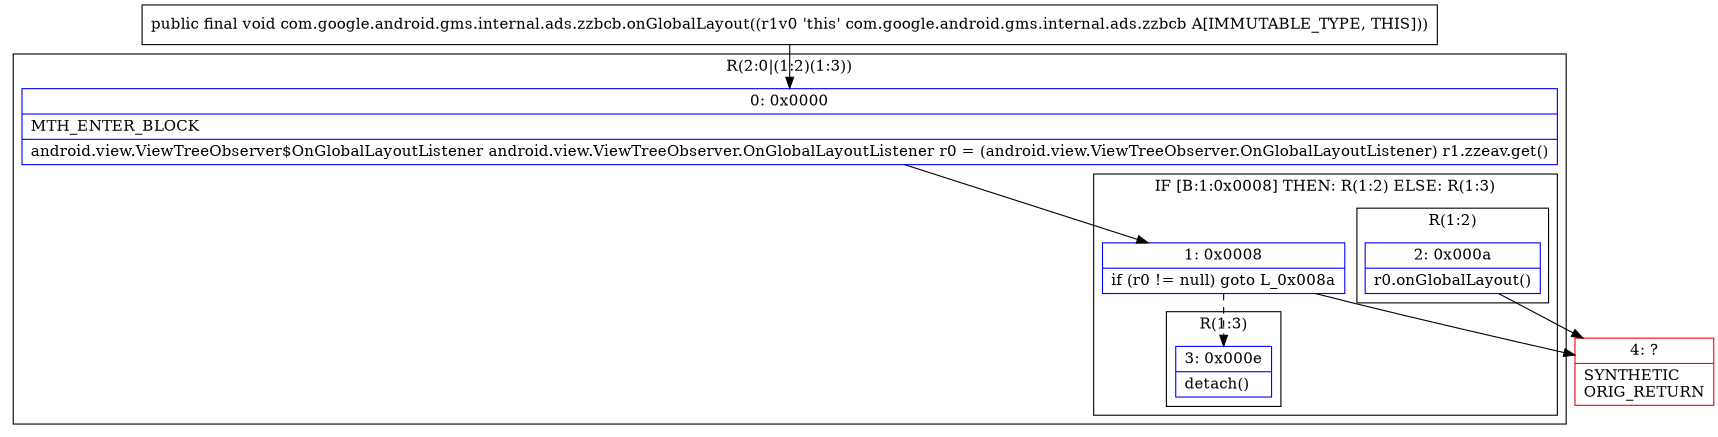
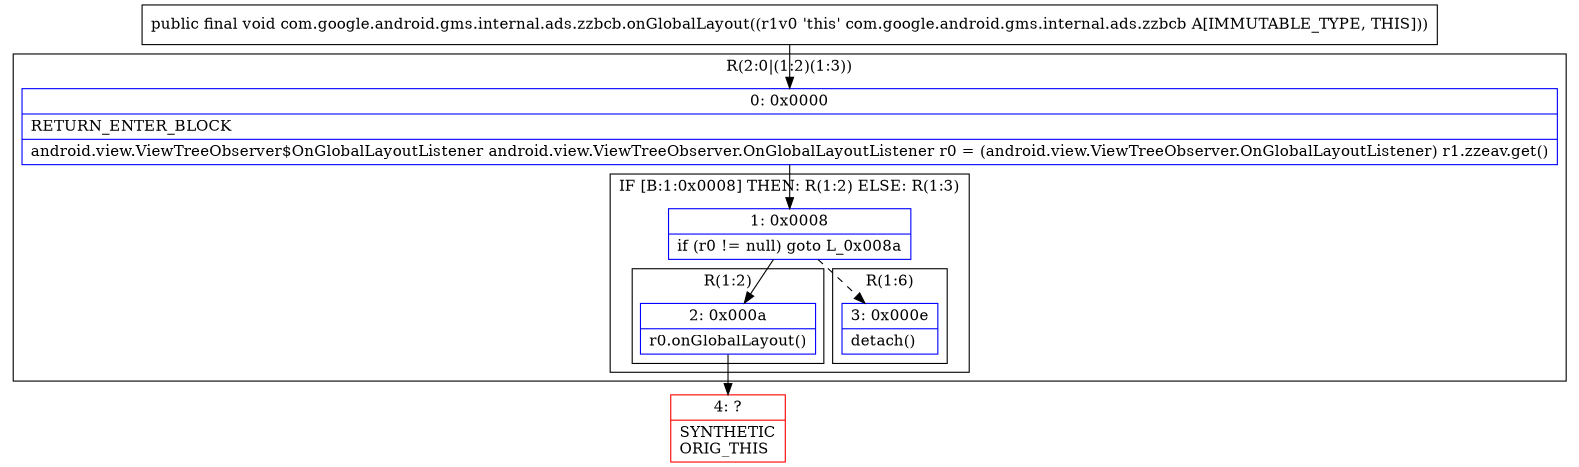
node "0: 0x0000": text "MTH_ENTER_BLOCK" -> "RETURN_ENTER_BLOCK"
cluster "R(1:3)": label "R(1:3)" -> "R(1:6)"
edge "1: 0x0008" -> "4: ?": now "1: 0x0008" -> "2: 0x000a"
node "4: ?": text "ORIG_RETURN" -> "ORIG_THIS"
